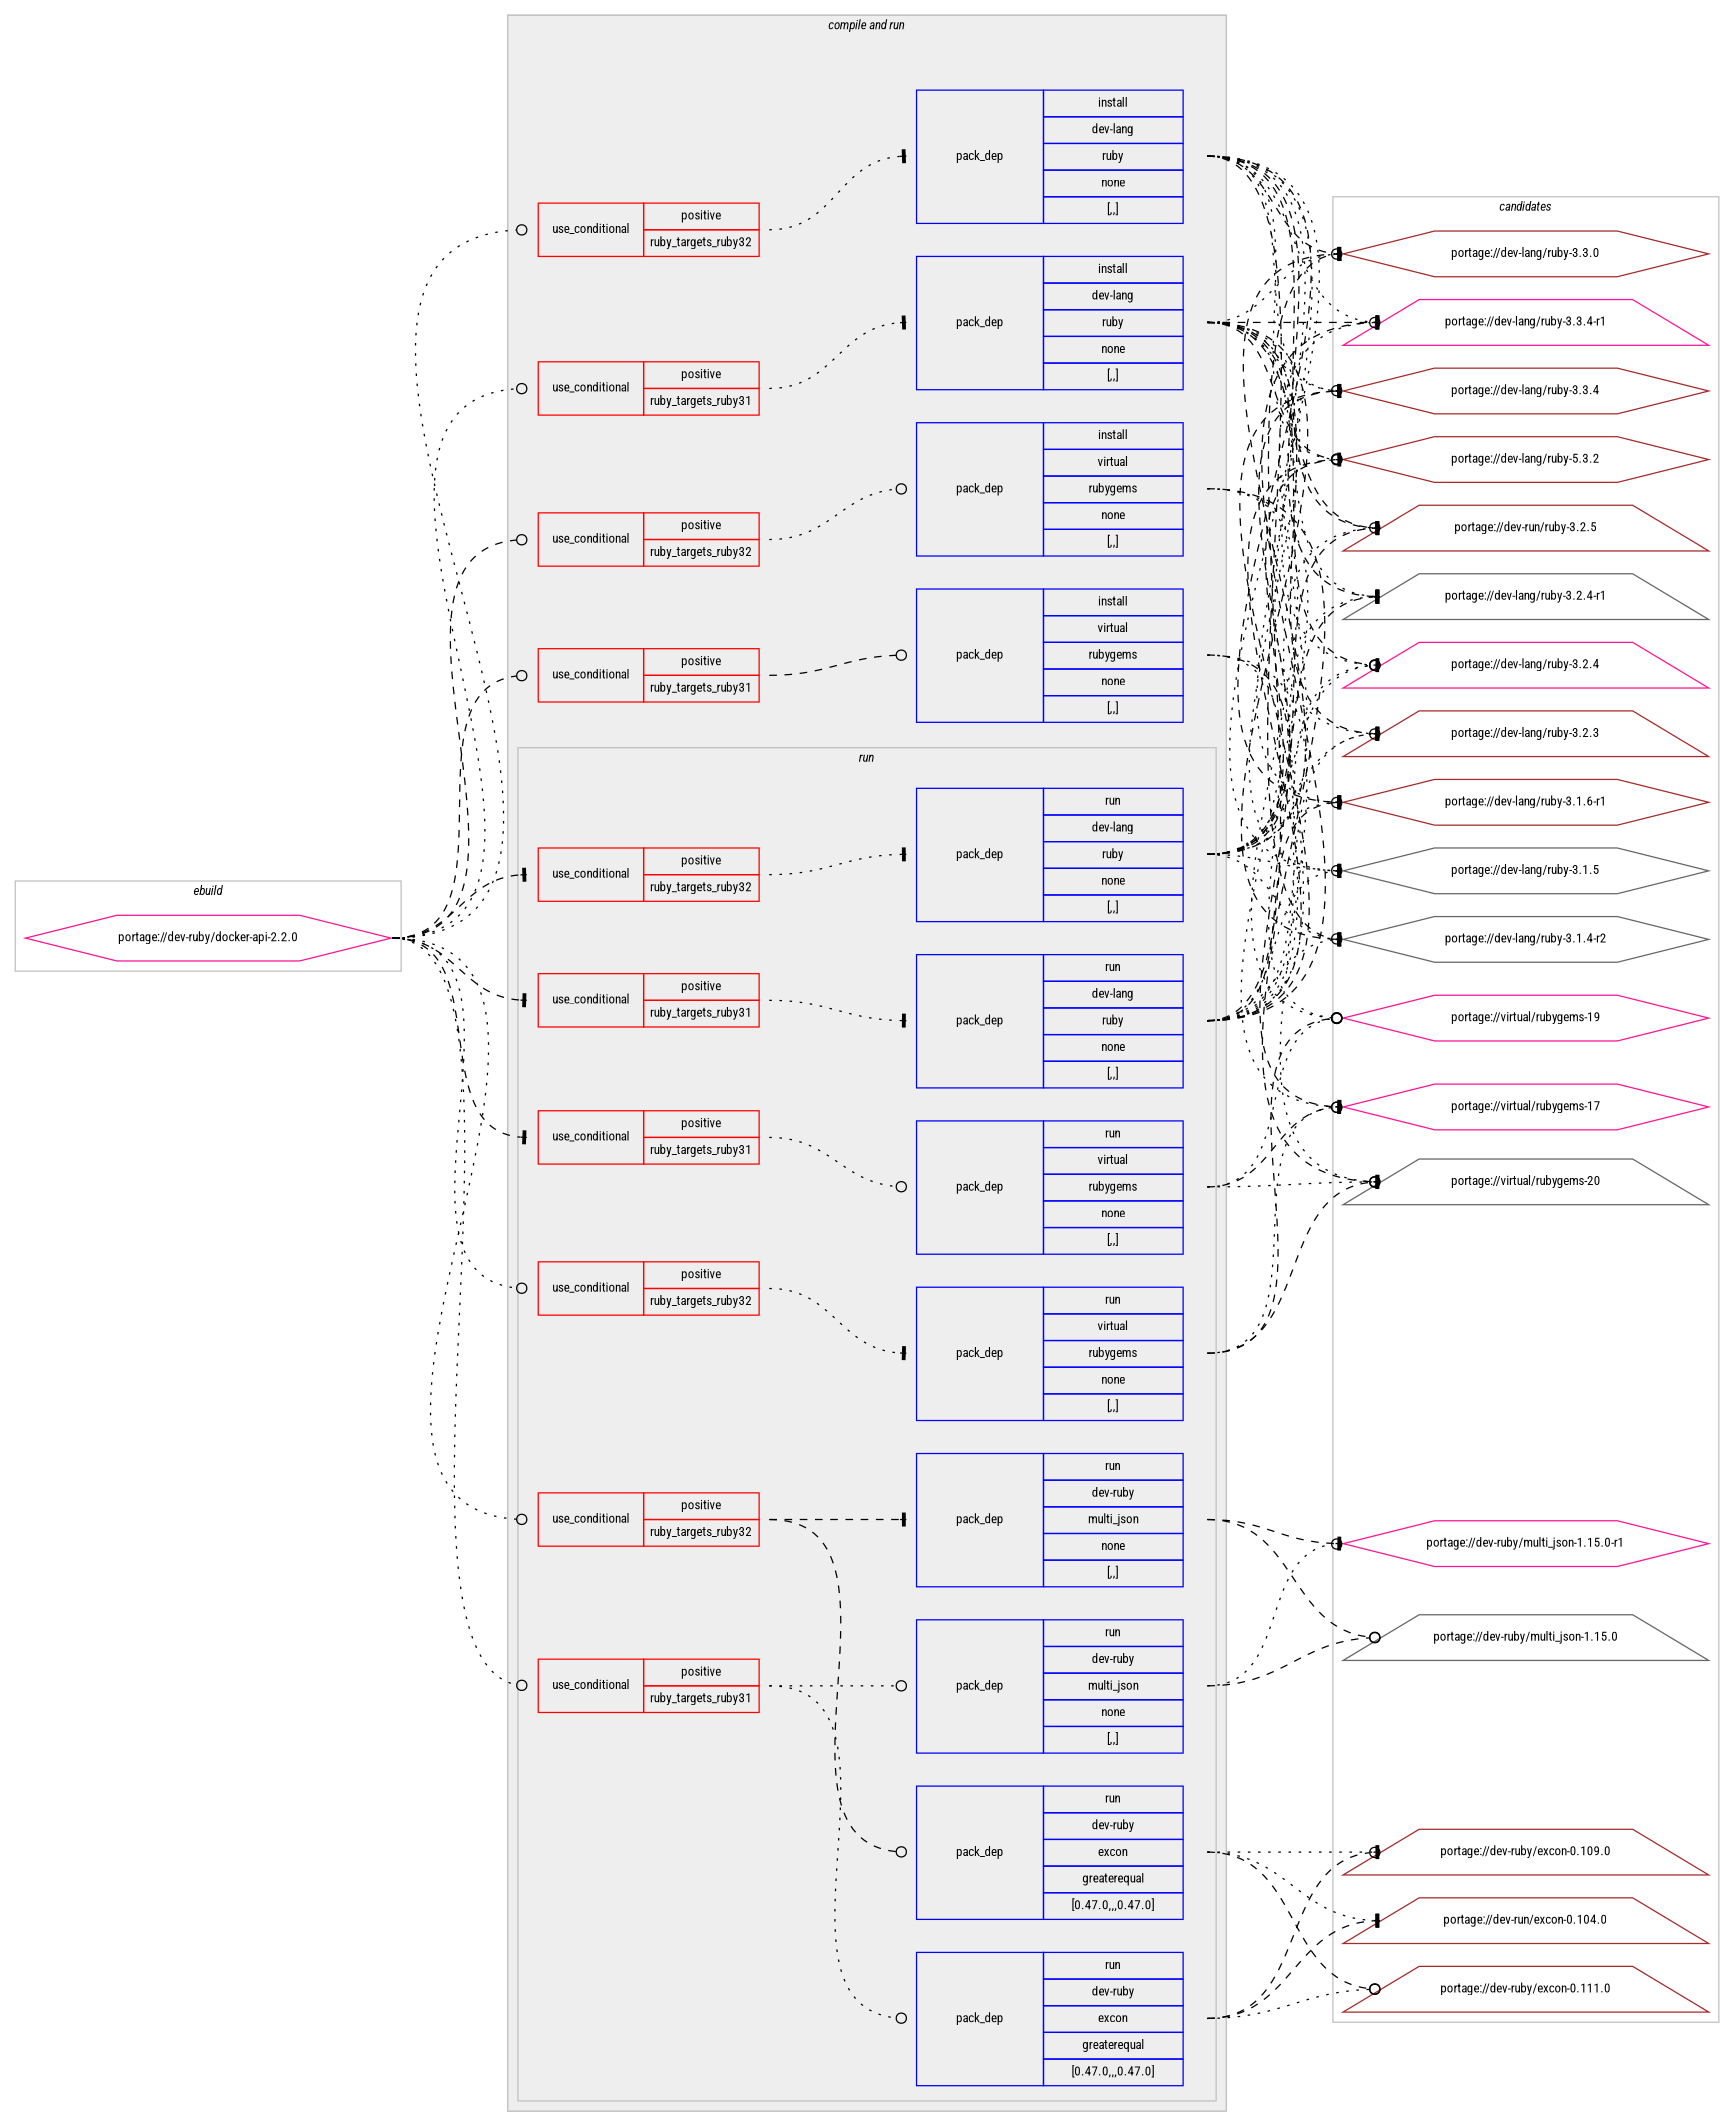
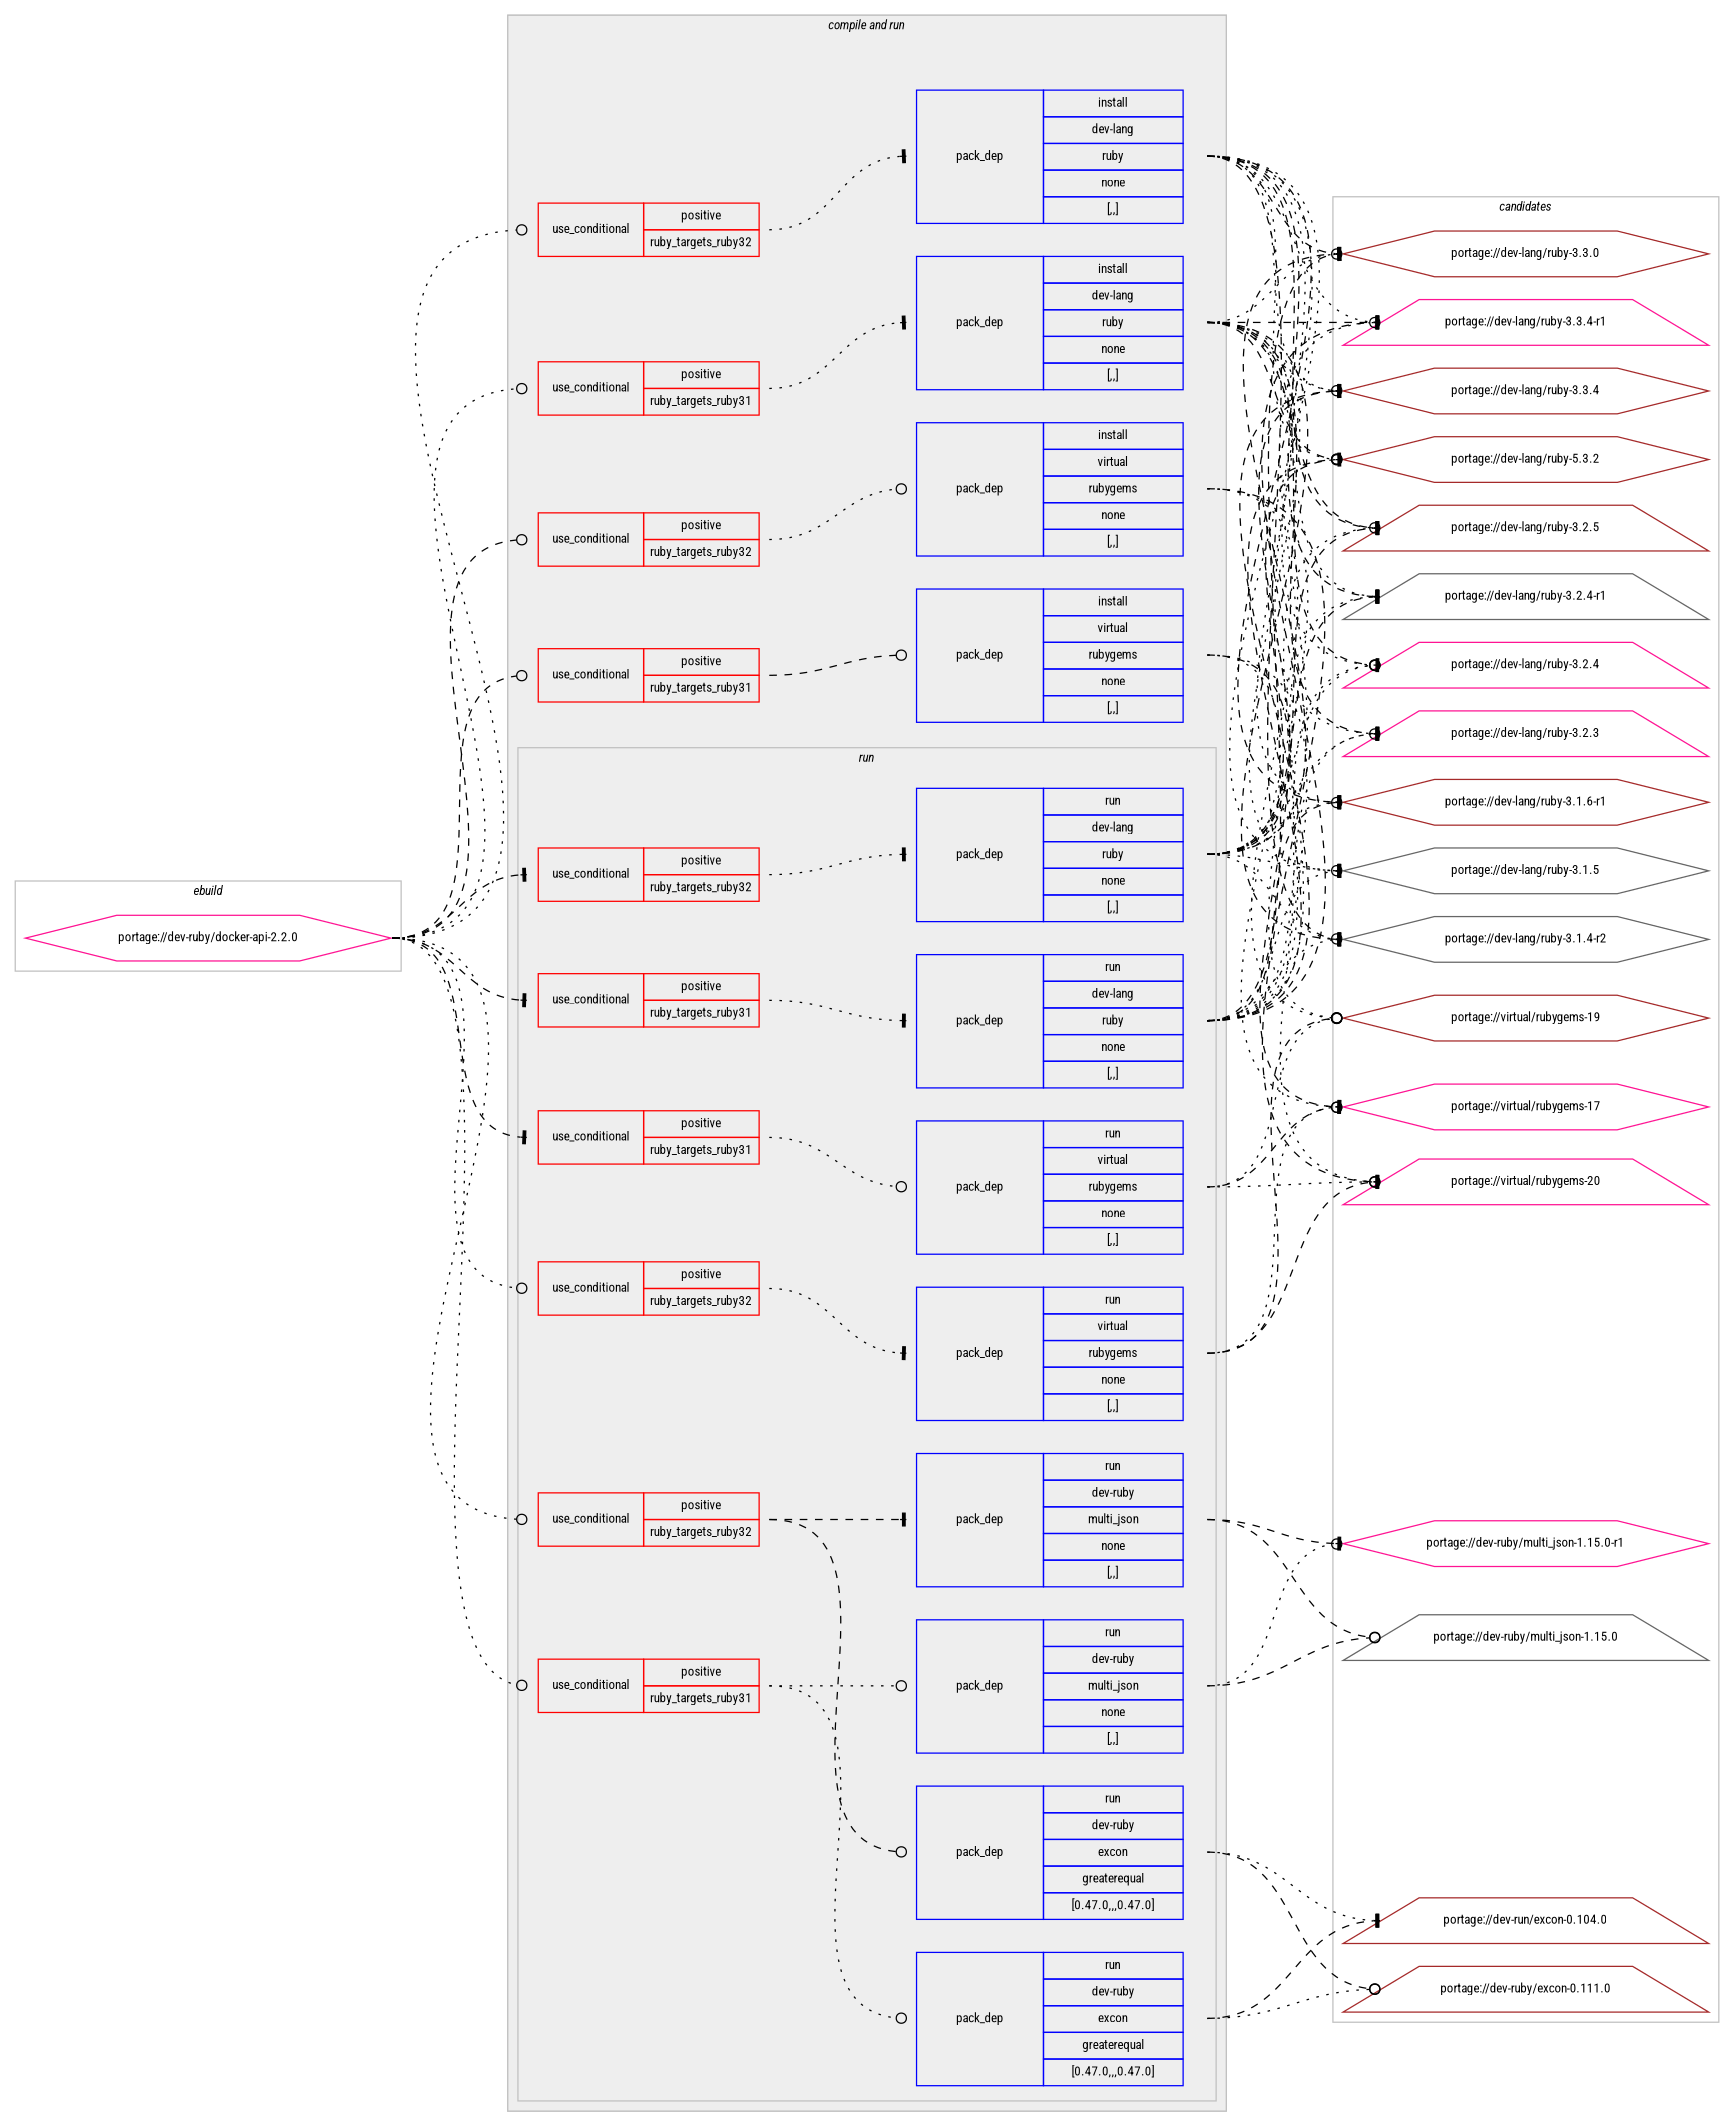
node "portage://dev-run/ruby-3.2.5": label "portage://dev-run/ruby-3.2.5" -> "portage://dev-lang/ruby-3.2.5"
node "portage://dev-lang/ruby-3.2.3": color brown -> deeppink
node "portage://virtual/rubygems-19": color deeppink -> brown
node "portage://virtual/rubygems-20": color gray40 -> deeppink
node "portage://dev-ruby/excon-0.109.0": removed
